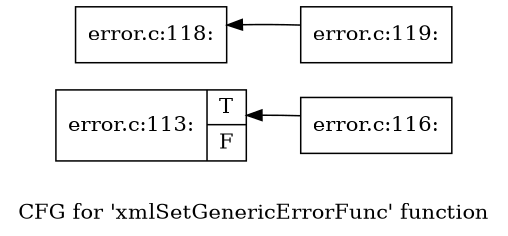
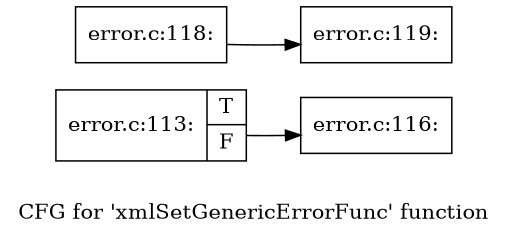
edge "error.c:119:" -> "error.c:118:": reversed
edge "error.c:116:" -> "error.c:113:": reversed
